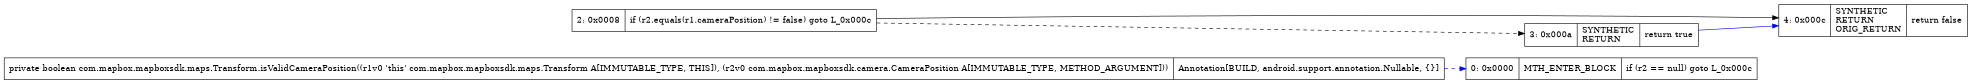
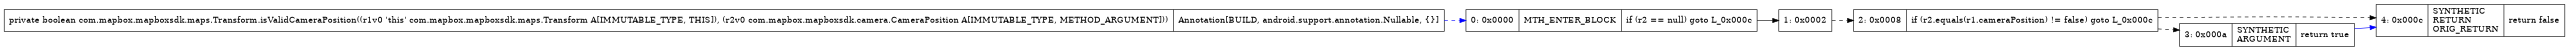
edge "2: 0x0008" -> "4: 0x000c": style solid -> dashed
node "1: 0x0002": added
node "3: 0x000a": text "RETURN" -> "ARGUMENT"
